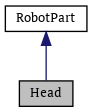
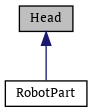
edge "Head" -> "RobotPart": reversed
